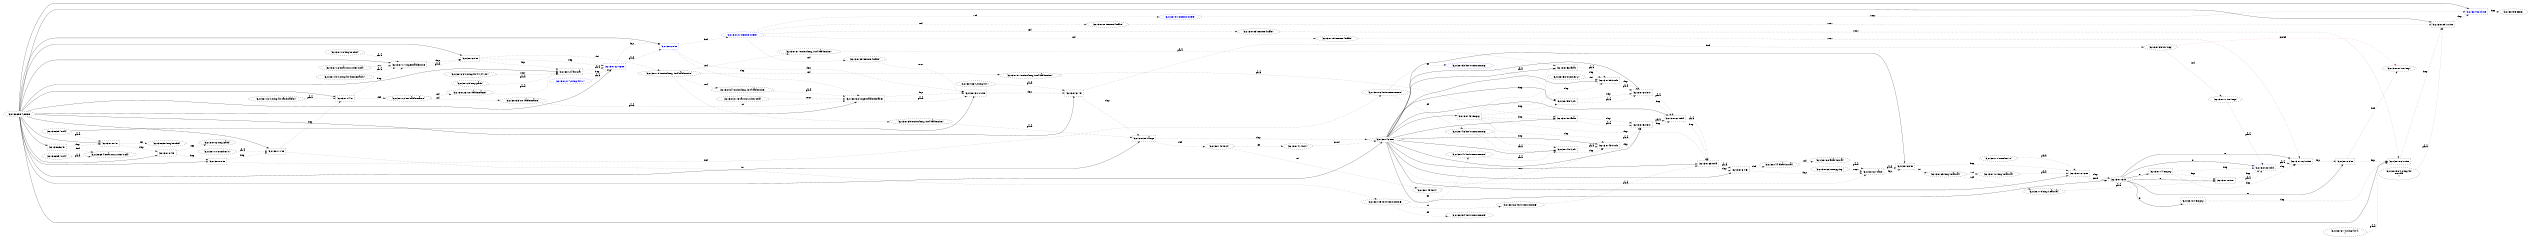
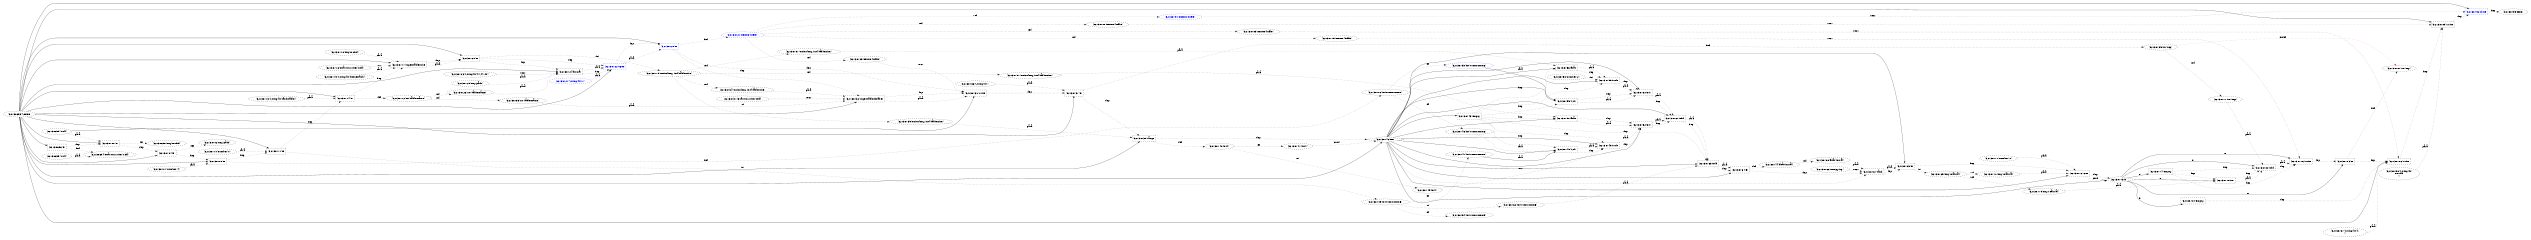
edge "(32138753)int(MAX_VALUE)" -> "(32138755)Sub": style dotted -> solid
edge "(32138747)int(MIN_VALUE)" -> "(32138748)Sub": style dotted -> solid
node "(32138780)Add": color blue -> black
node "(32138707)number(4)": added
